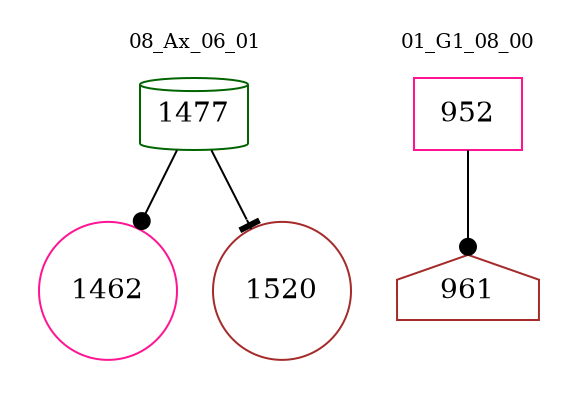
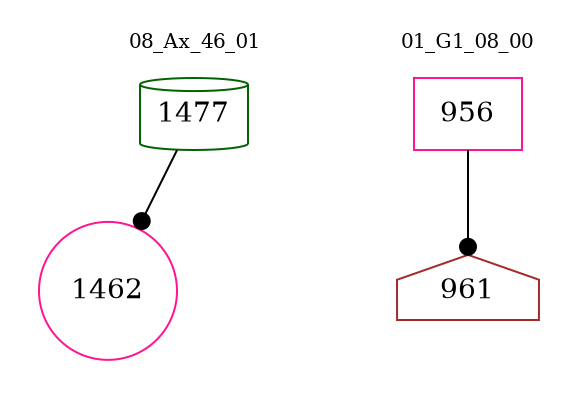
cluster "08_Ax_06_01": label "08_Ax_06_01" -> "08_Ax_46_01"
node "952": label "952" -> "956"
node "1520": removed
